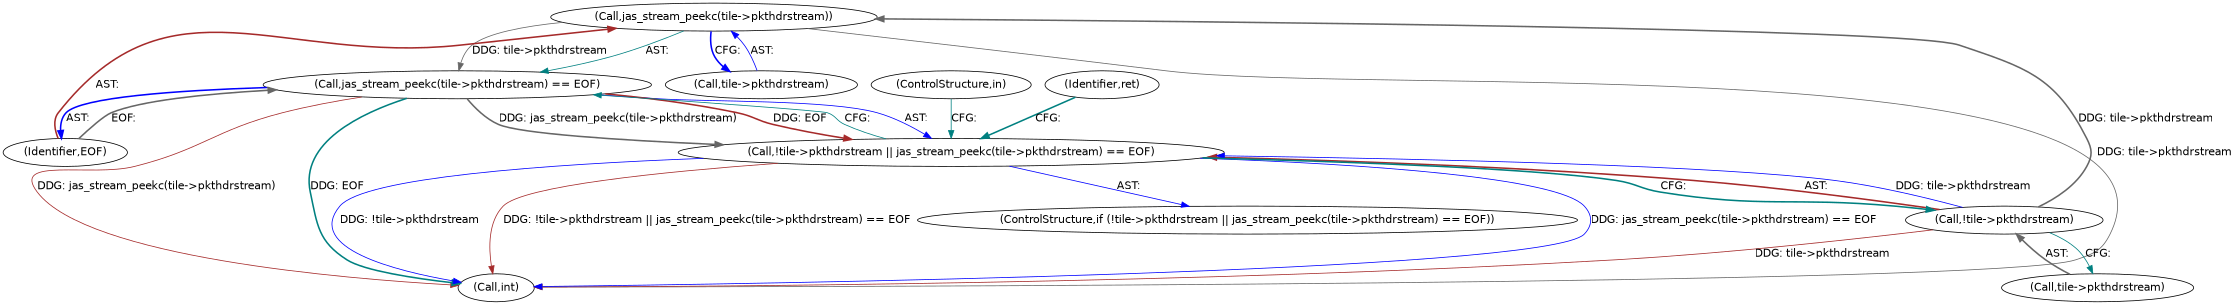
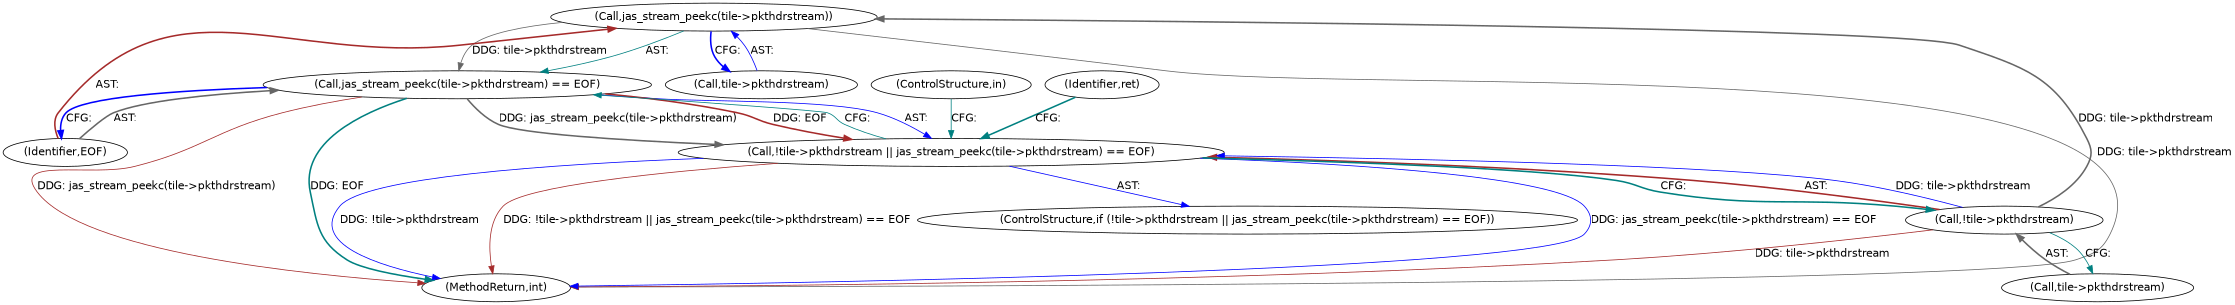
edge "(Call,jas_stream_peekc(tile->pkthdrstream) == EOF)" -> "(Identifier,EOF)": label "AST: " -> "CFG: "
edge "(Identifier,EOF)" -> "(Call,jas_stream_peekc(tile->pkthdrstream) == EOF)": label "EOF: " -> "AST: "
node "(Call,int)": label "(Call,int)" -> "(MethodReturn,int)"
